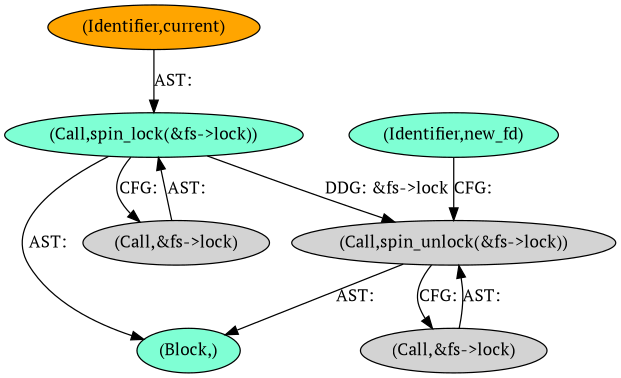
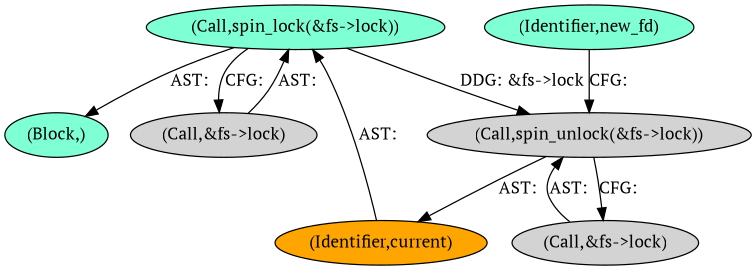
edge "(Call,spin_unlock(&fs->lock))" -> "(Block,)": now "(Call,spin_unlock(&fs->lock))" -> "(Identifier,current)"
